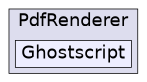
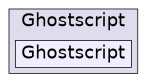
cluster "PdfRenderer": label "PdfRenderer" -> "Ghostscript"
